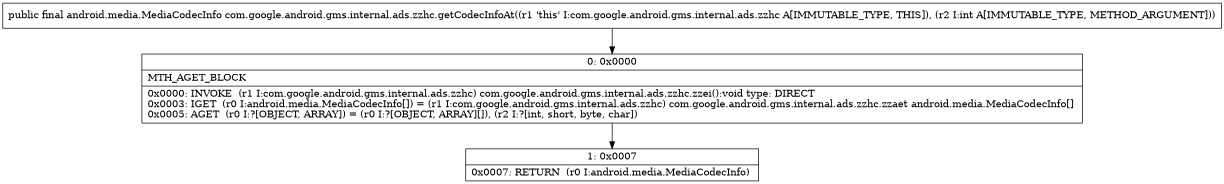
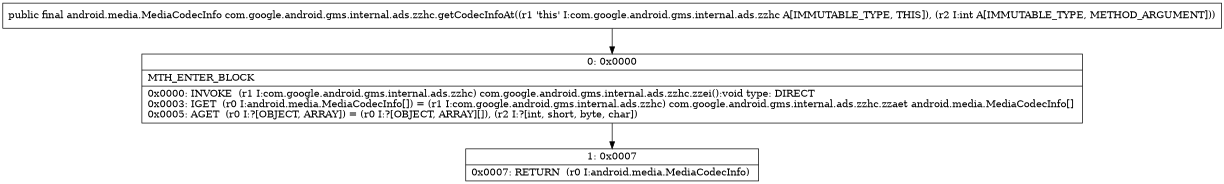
node "0: 0x0000": text "MTH_AGET_BLOCK" -> "MTH_ENTER_BLOCK"
